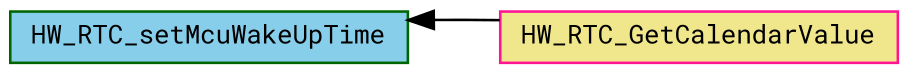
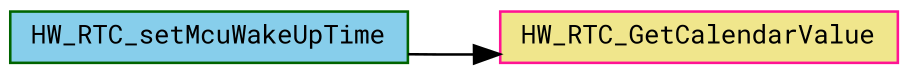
edge "HW_RTC_GetCalendarValue" -> "HW_RTC_setMcuWakeUpTime": reversed
